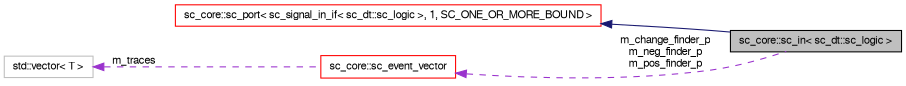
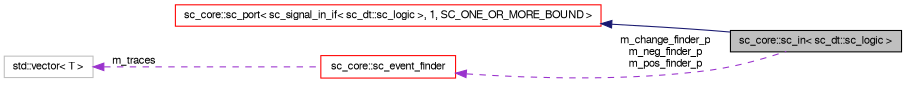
node "sc_core::sc_event_vector": label "sc_core::sc_event_vector" -> "sc_core::sc_event_finder"
